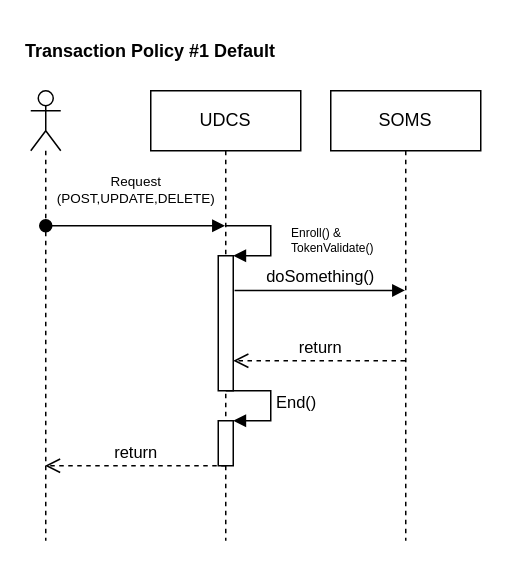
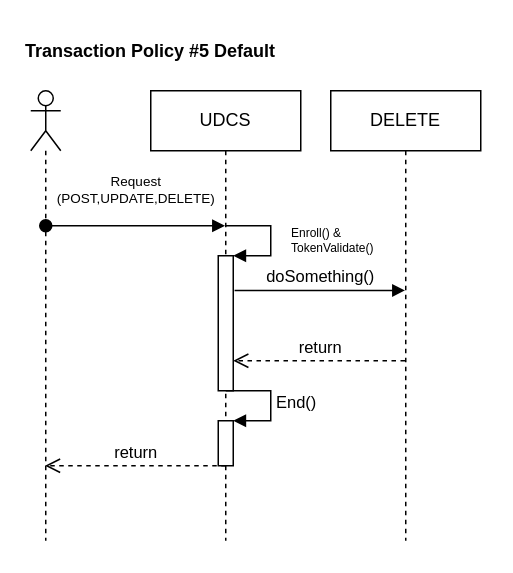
node "Transaction Policy #1 Default": label "Transaction Policy #1 Default" -> "Transaction Policy #5 Default"
node "SOMS": label "SOMS" -> "DELETE"
